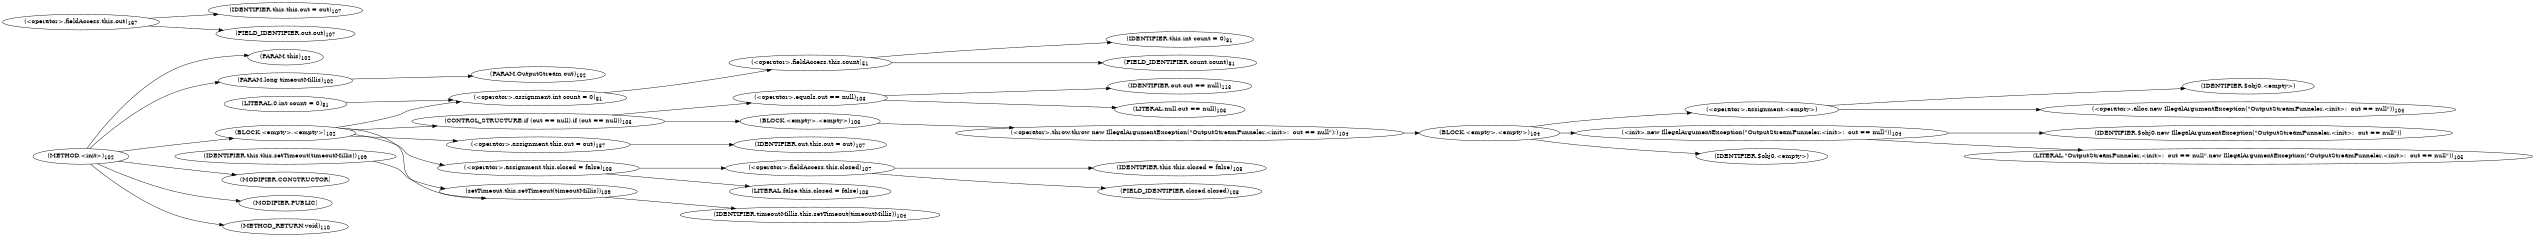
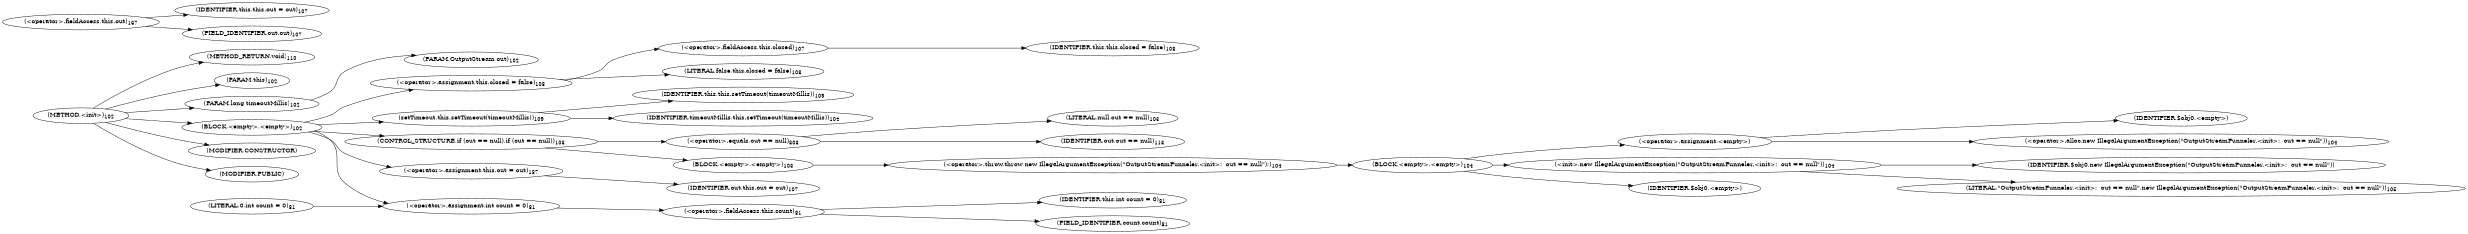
node "(<operator>.fieldAccess,this.count)": text "51" -> "81"
node "(<operator>.equals,out == null)": text "103" -> "303"
edge "(IDENTIFIER,this,this.setTimeout(timeoutMillis))" -> "(setTimeout,this.setTimeout(timeoutMillis))": reversed
node "(FIELD_IDENTIFIER,closed,closed)": removed
